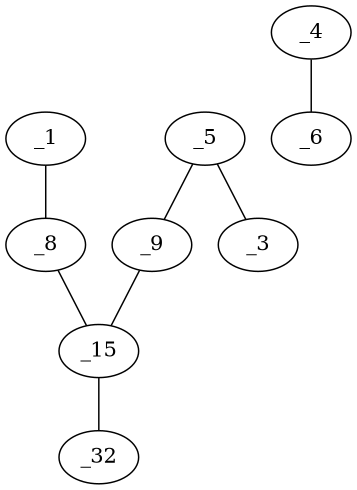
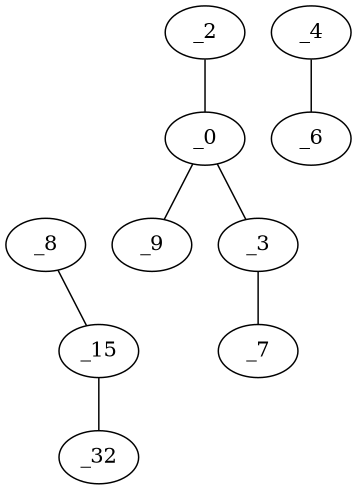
node "_2": added
node "_1": removed
node "_5": label "_5" -> "_0"
edge "_9" -- "_15": removed
node "_7": added
